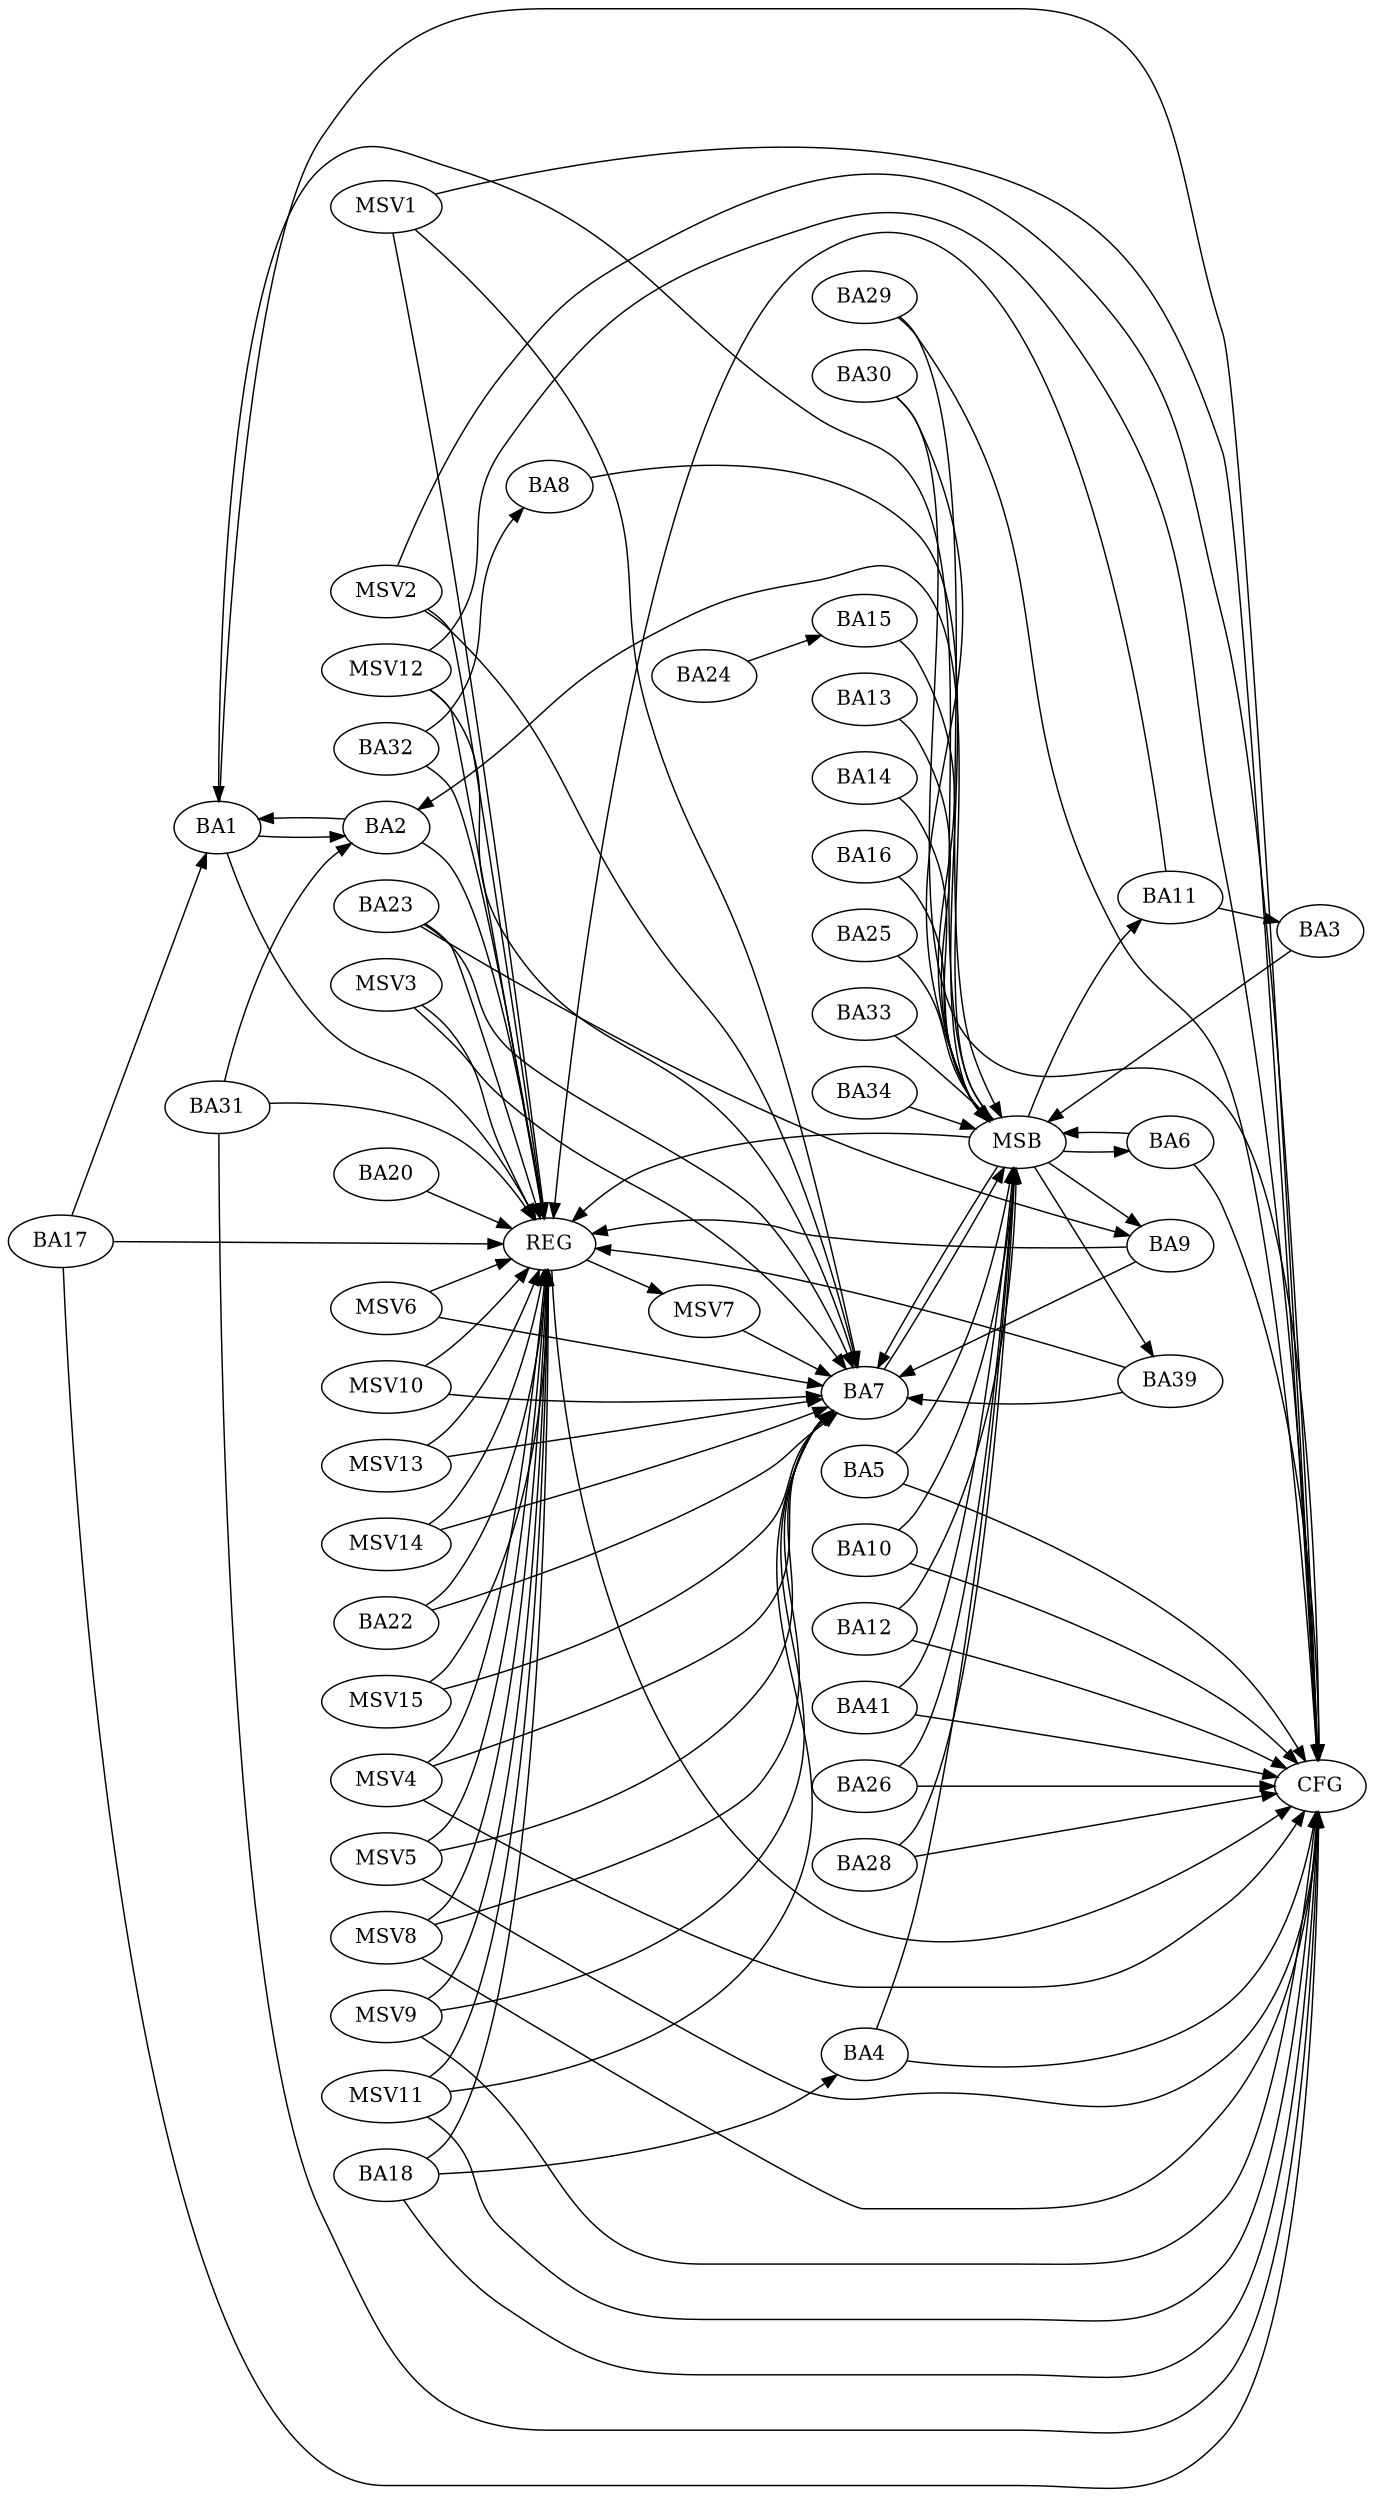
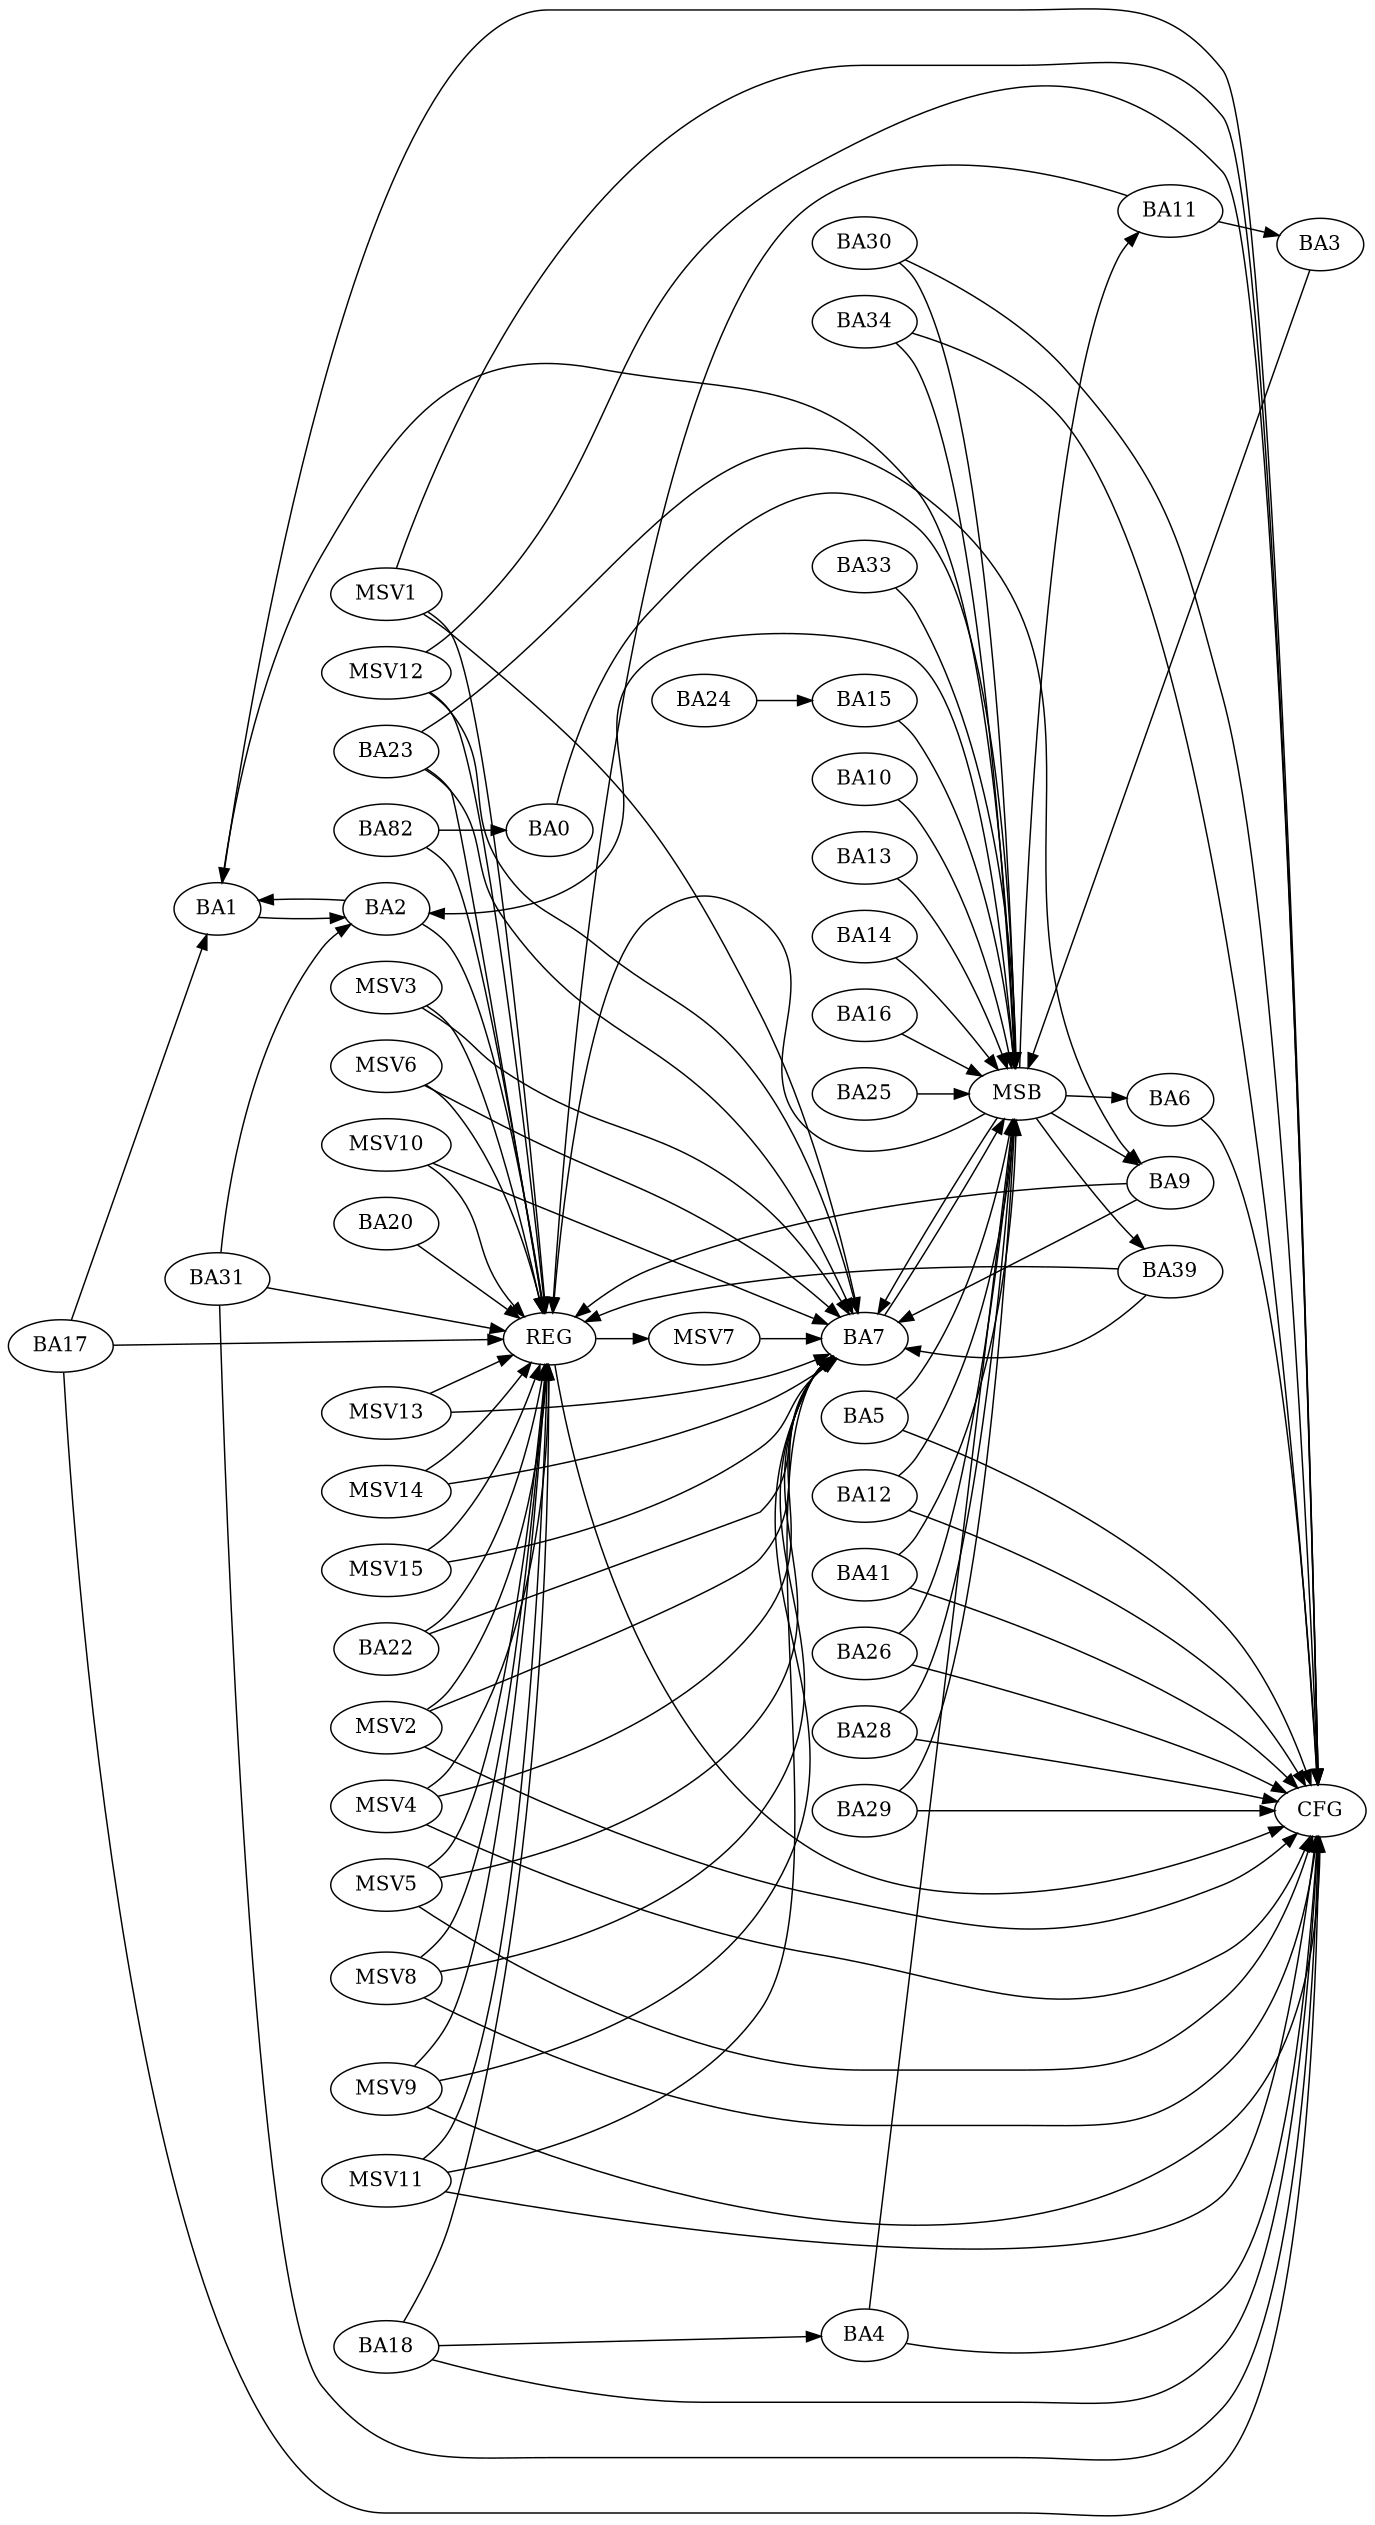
node "BA8": label "BA8" -> "BA0"
node "BA32": label "BA32" -> "BA82"
edge "BA1" -> "REG": removed
edge "BA6" -> "MSB": removed
edge "BA10" -> "CFG": now "BA34" -> "CFG"
